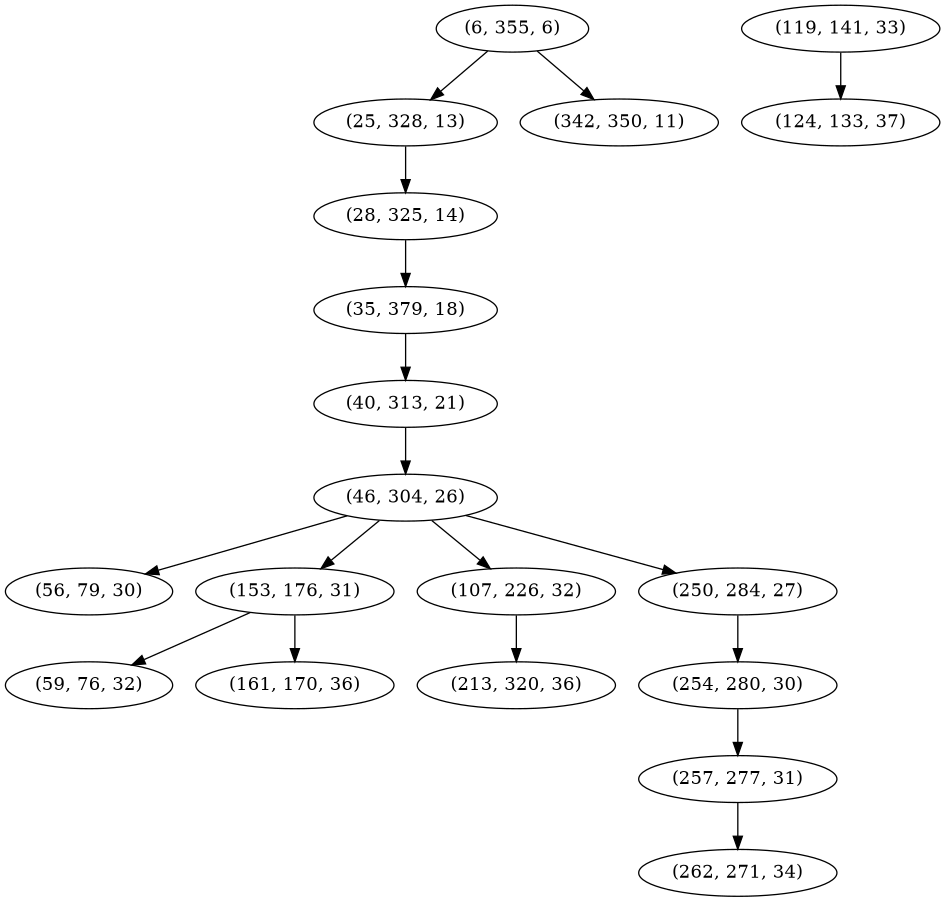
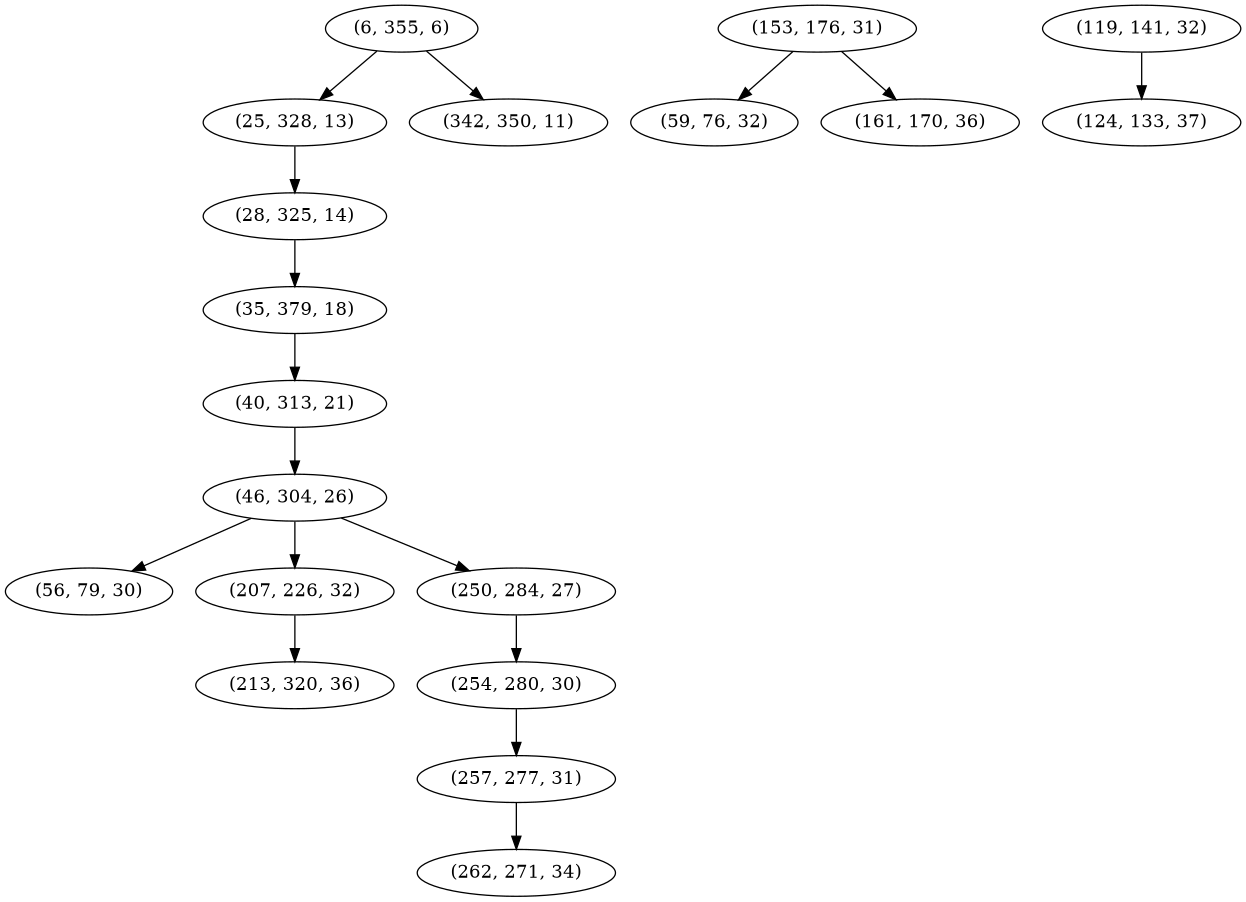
node "(119, 141, 33)": label "(119, 141, 33)" -> "(119, 141, 32)"
edge "(46, 304, 26)" -> "(153, 176, 31)": removed
node "(107, 226, 32)": label "(107, 226, 32)" -> "(207, 226, 32)"
